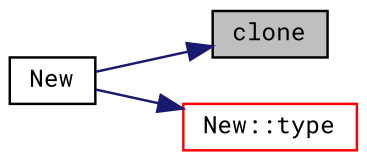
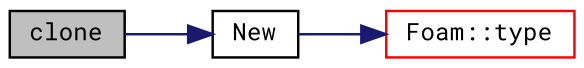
edge "New" -> "clone": reversed
node "New::type": label "New::type" -> "Foam::type"
